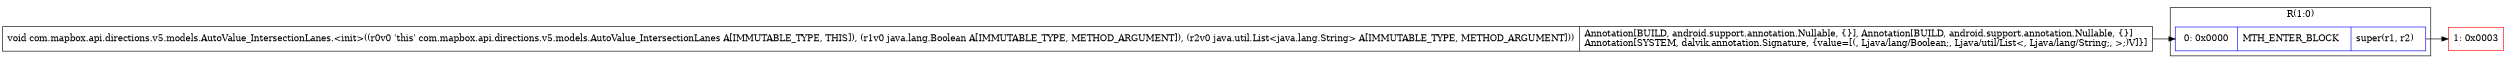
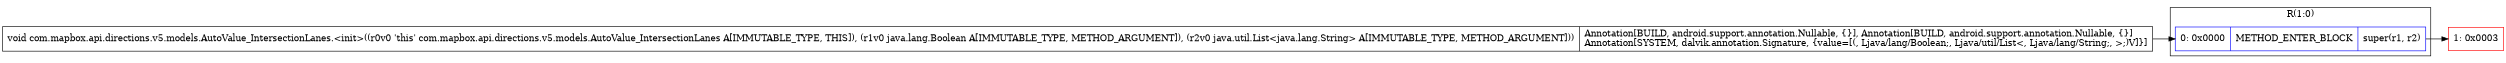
node "0: 0x0000": text "MTH_ENTER_BLOCK" -> "METHOD_ENTER_BLOCK"
